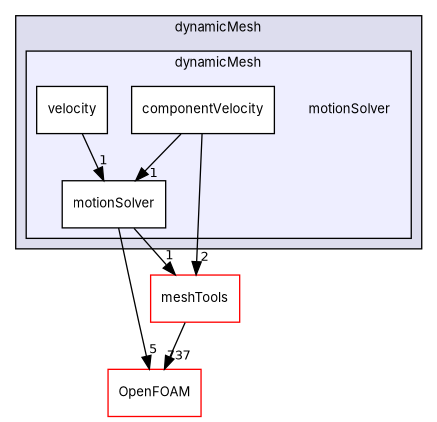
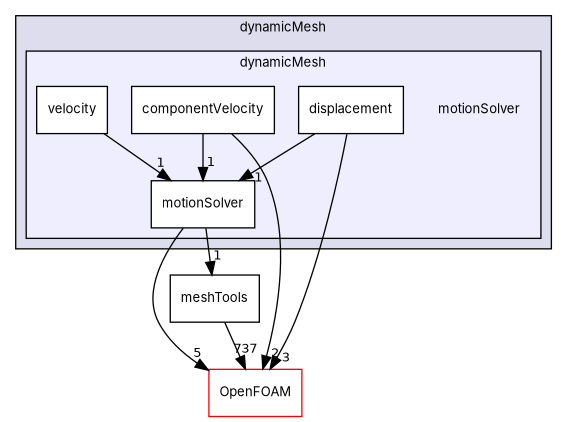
node "displacement": added
edge "componentVelocity" -> "meshTools": now "componentVelocity" -> "OpenFOAM"
node "meshTools": color red -> black
